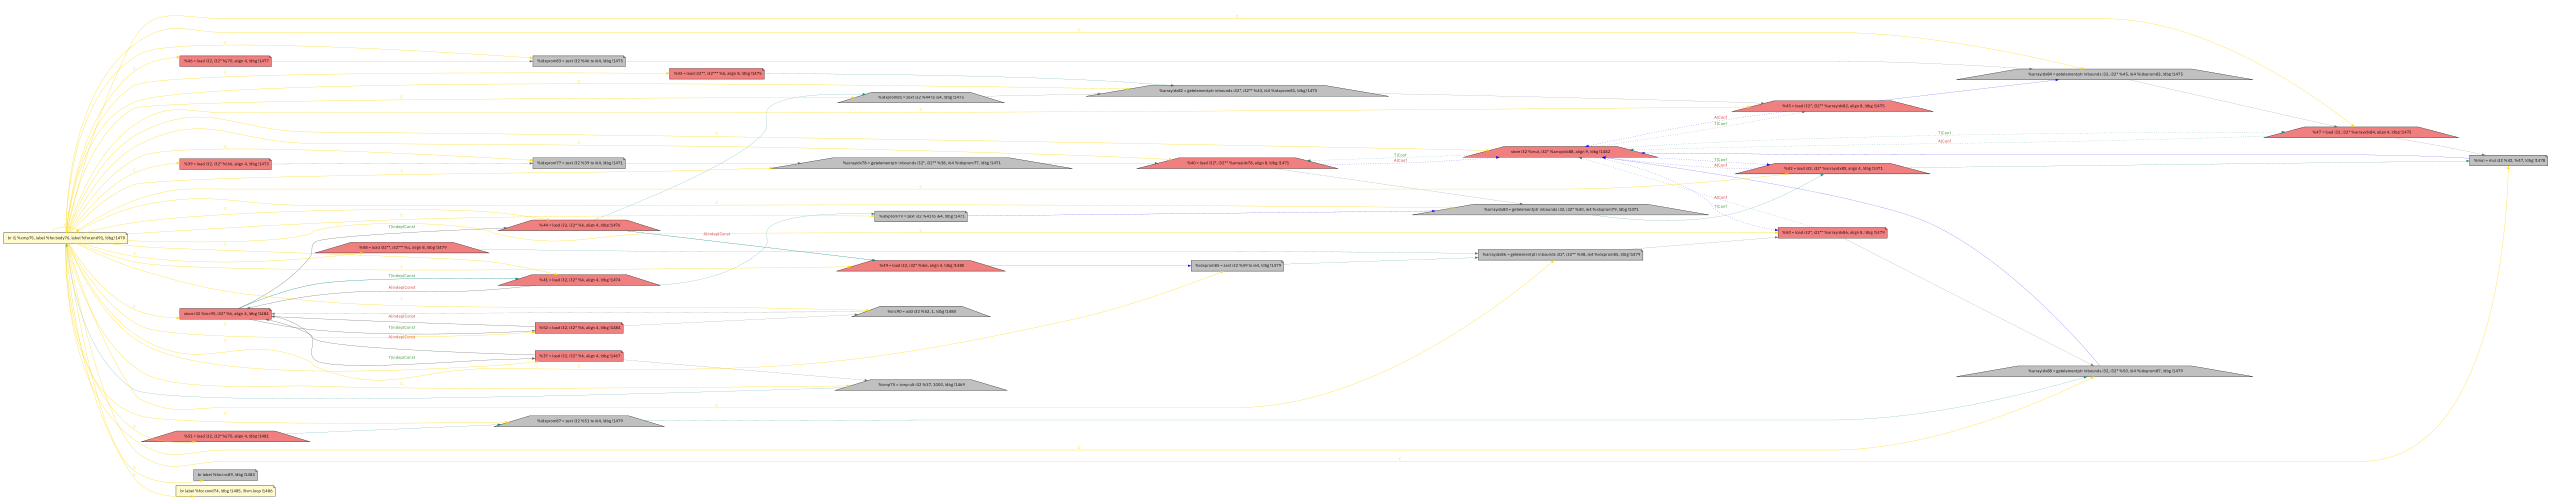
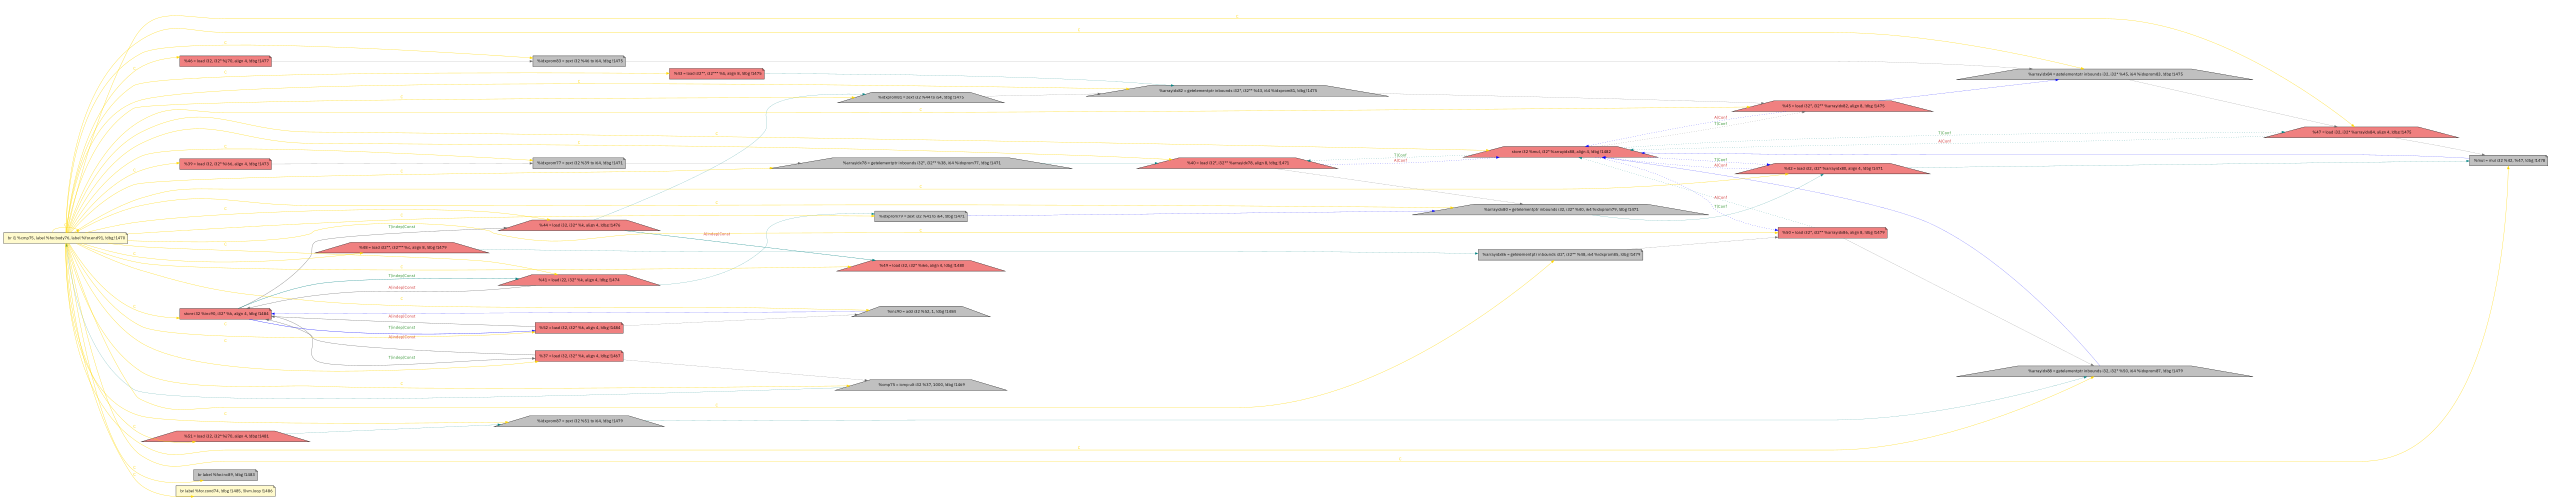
node "store i32 %mul, i32* %arrayidx88, align 9, !dbg !1482": label "store i32 %mul, i32* %arrayidx88, align 9, !dbg !1482" -> "store i32 %mul, i32* %arrayidx88, align 4, !dbg !1482"
node "%idxprom85 = zext i32 %49 to i64, !dbg !1479": removed
node "%41 = load i32, i32* %k, align 4, !dbg !1474": label "%41 = load i32, i32* %k, align 4, !dbg !1474" -> "%41 = load i22, i32* %k, align 4, !dbg !1474"
edge "%inc90 = add i32 %52, 1, !dbg !1484" -> "store i32 %inc90, i32* %k, align 4, !dbg !1484": color gray40 -> blue
edge "store i32 %inc90, i32* %k, align 4, !dbg !1484" -> "%52 = load i32, i32* %k, align 4, !dbg !1484": color gray40 -> blue
